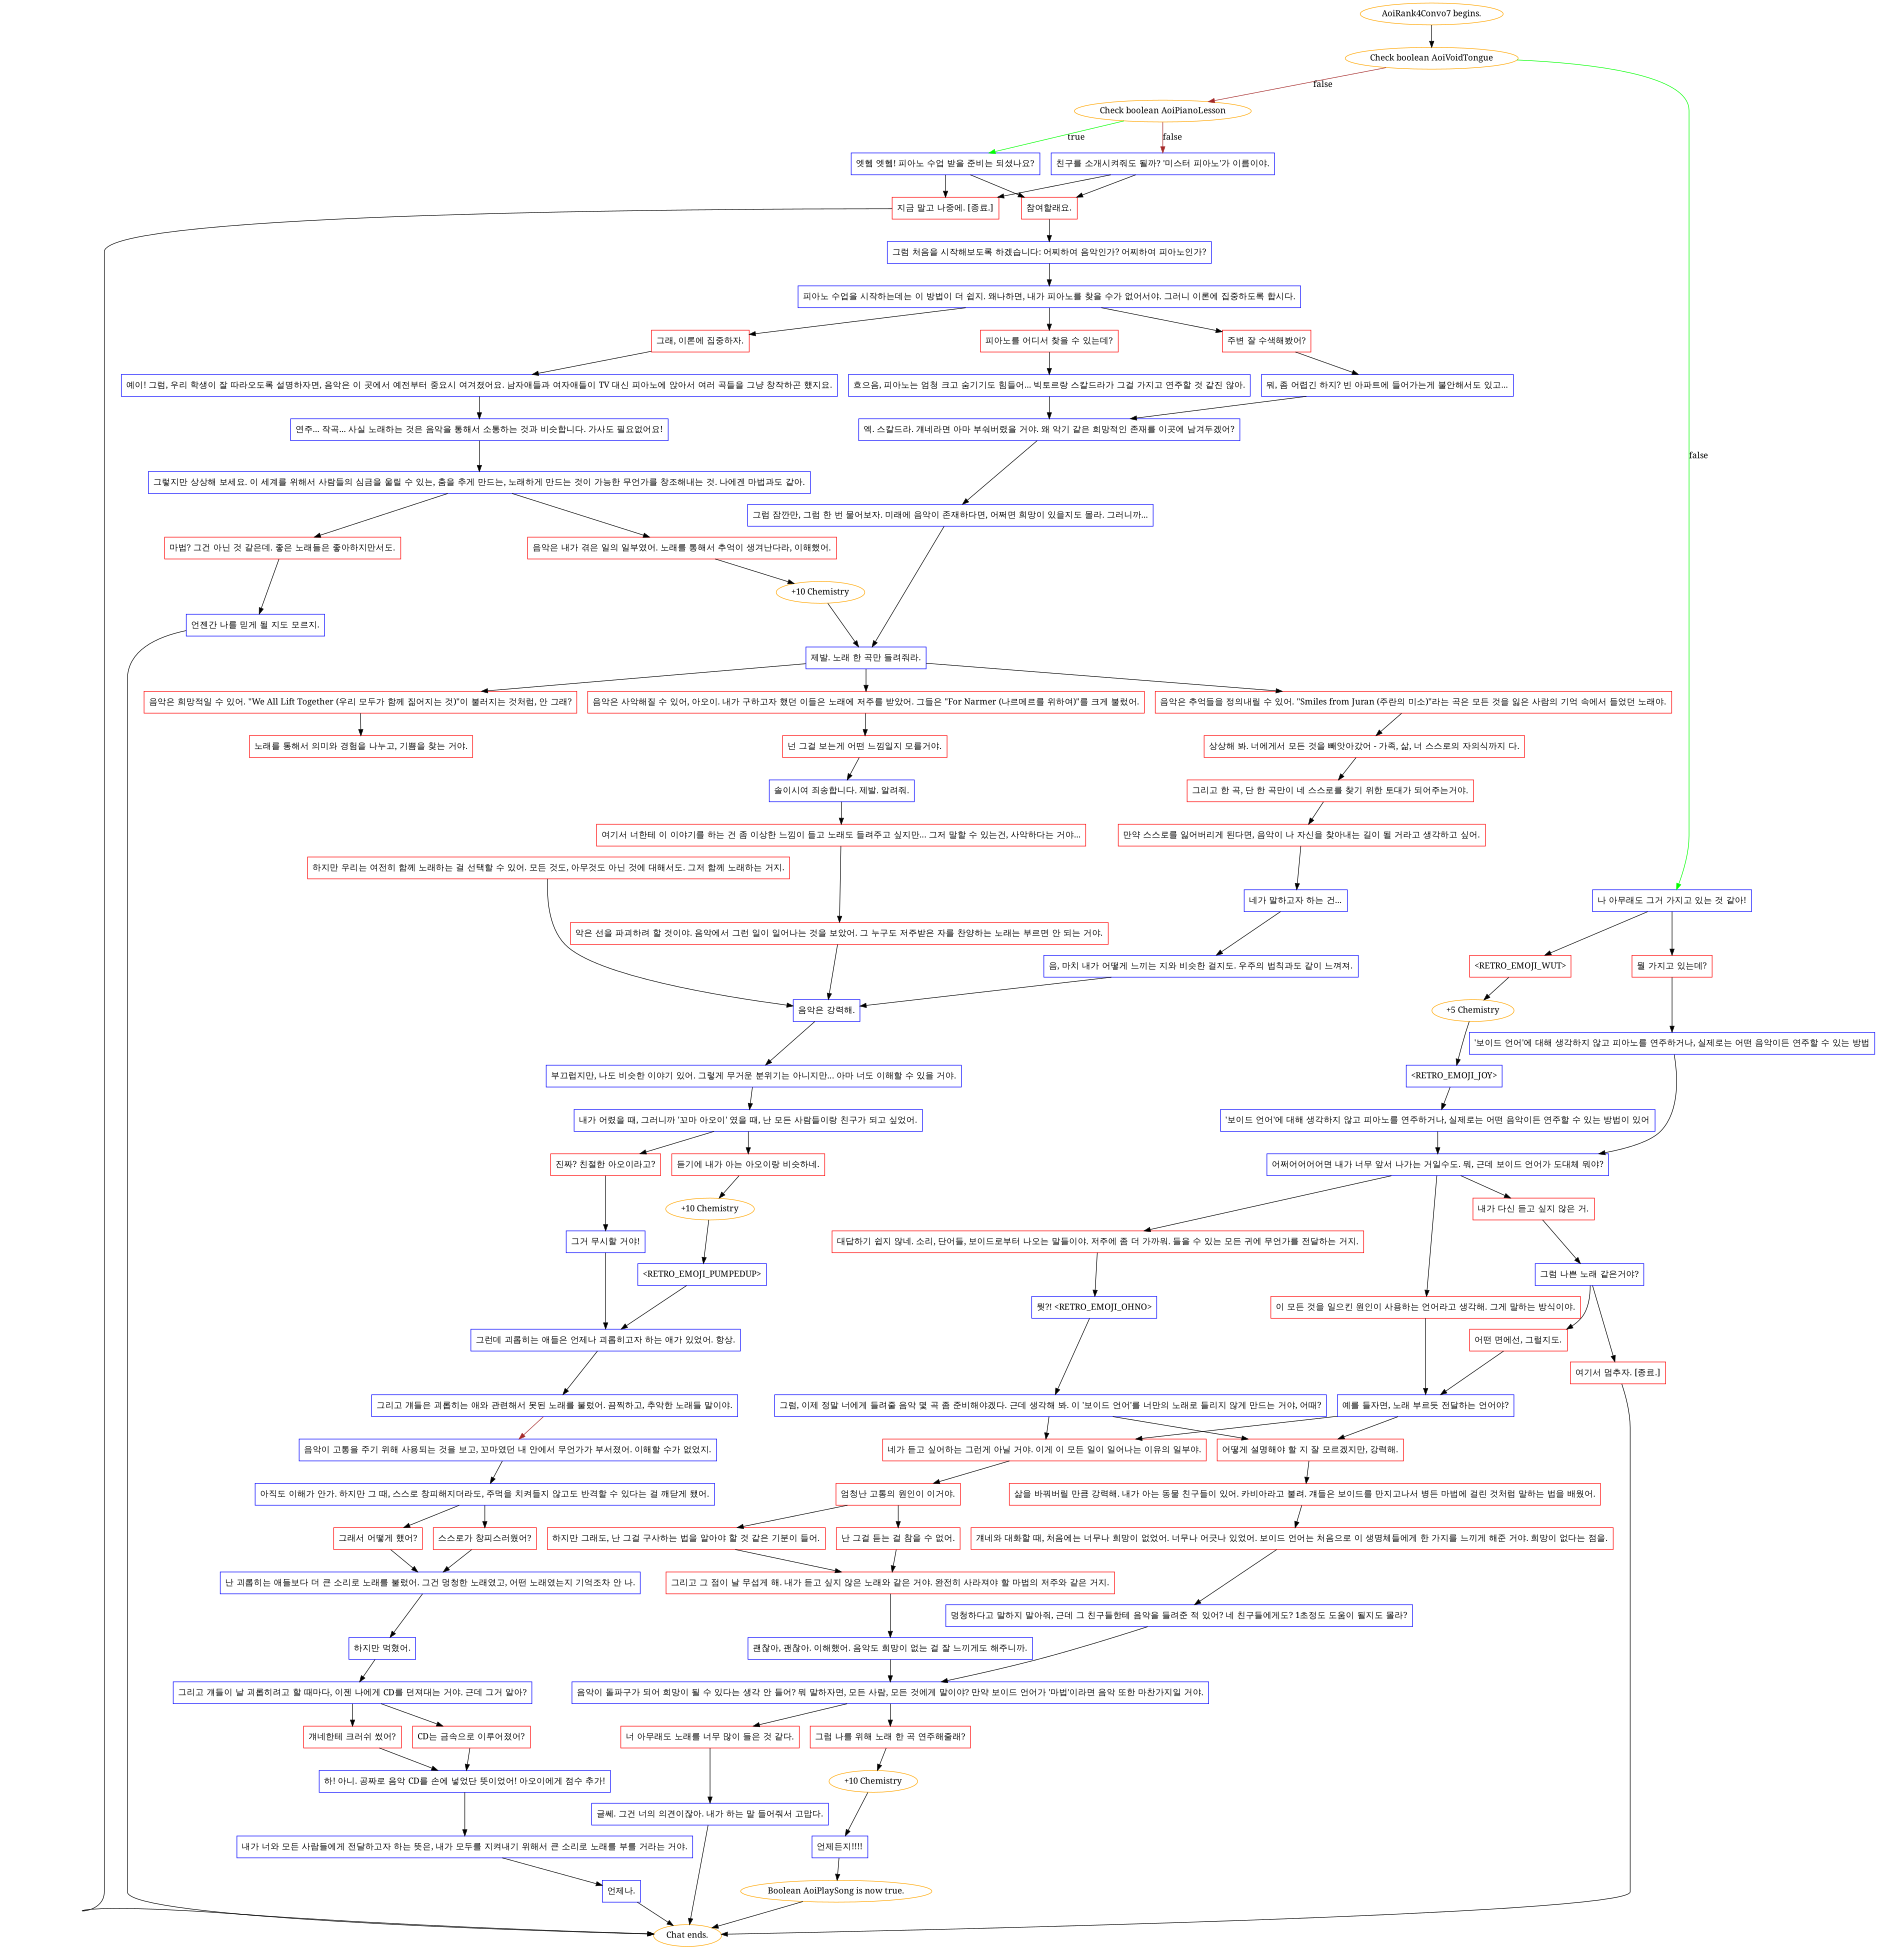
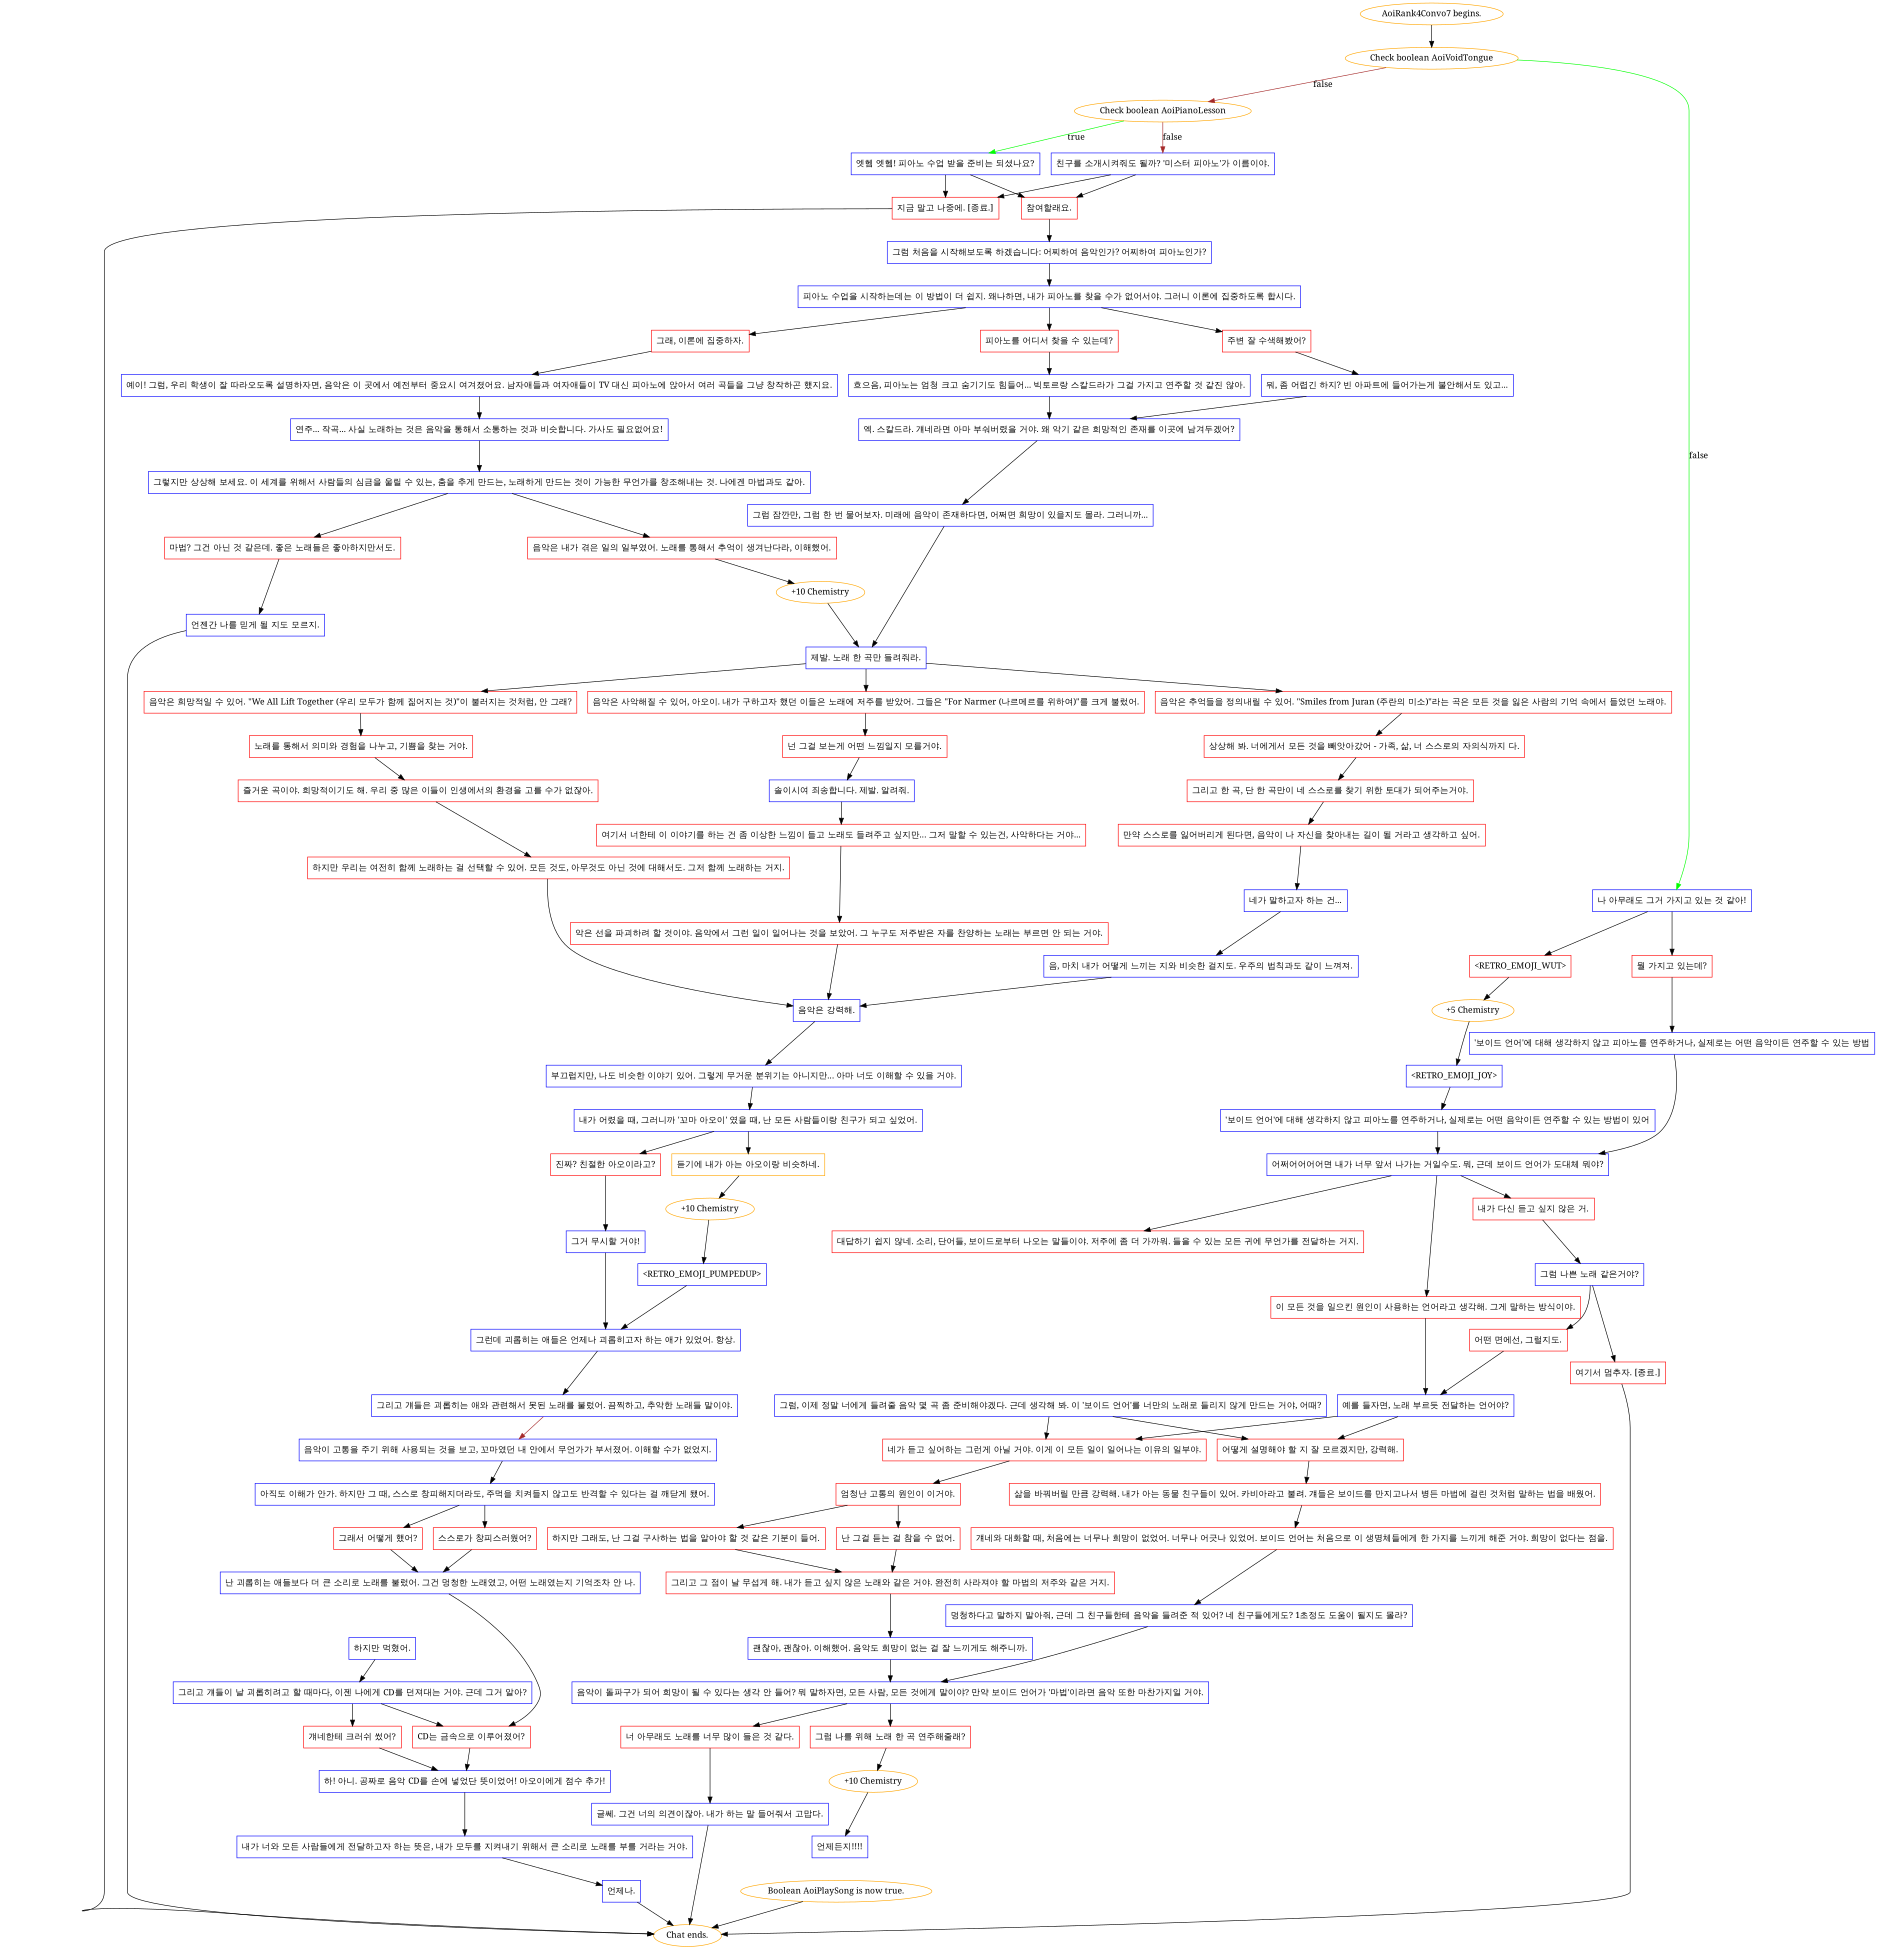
node "즐거운 곡이야. 희망적이기도 해. 우리 중 많은 이들이 인생에서의 환경을 고를 수가 없잖아.": added
node "듣기에 내가 아는 아오이랑 비슷하네.": color red -> orange
node "뭣?! <RETRO_EMOJI_OHNO>": removed
edge "난 괴롭히는 애들보다 더 큰 소리로 노래를 불렀어. 그건 멍청한 노래였고, 어떤 노래였는지 기억조차 안 나." -> "하지만 먹혔어.": now "난 괴롭히는 애들보다 더 큰 소리로 노래를 불렀어. 그건 멍청한 노래였고, 어떤 노래였는지 기억조차 안 나." -> "CD는 금속으로 이루어졌어?"
edge "언제든지!!!!" -> "Boolean AoiPlaySong is now true.": removed
